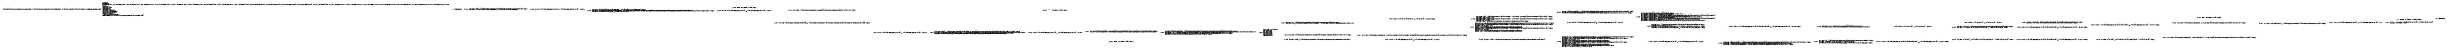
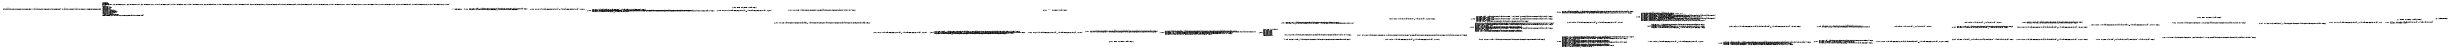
node "58: ?": text "MTH_EXIT_BLOCK" -> "SYNTHETIC_EXIT_BLOCK"
